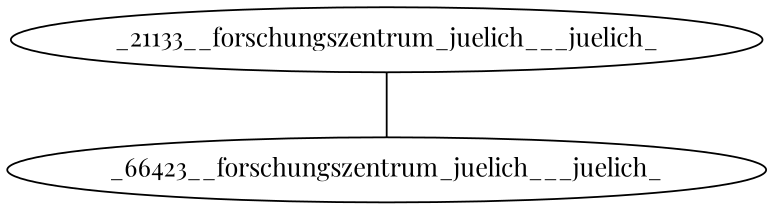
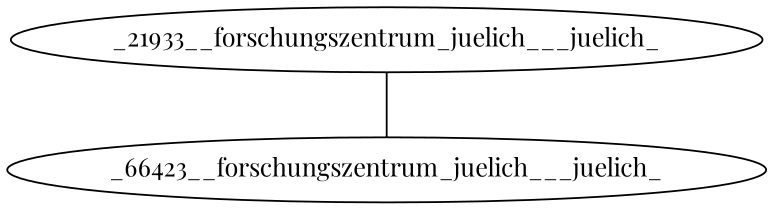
node "_21133__forschungszentrum_juelich___juelich_": label "_21133__forschungszentrum_juelich___juelich_" -> "_21933__forschungszentrum_juelich___juelich_"
